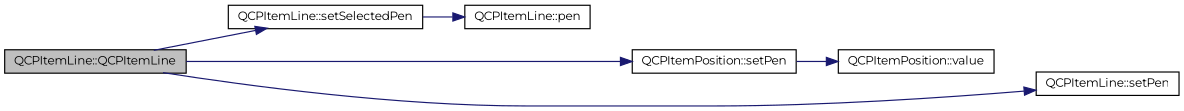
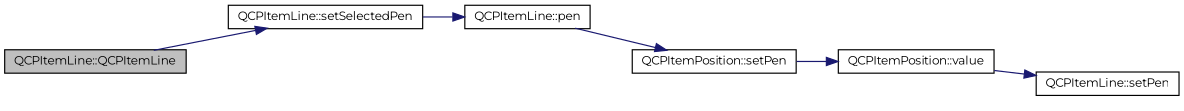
edge "QCPItemLine::QCPItemLine" -> "QCPItemPosition::setPen": now "QCPItemLine::pen" -> "QCPItemPosition::setPen"
edge "QCPItemLine::QCPItemLine" -> "QCPItemLine::setPen": now "QCPItemPosition::value" -> "QCPItemLine::setPen"
